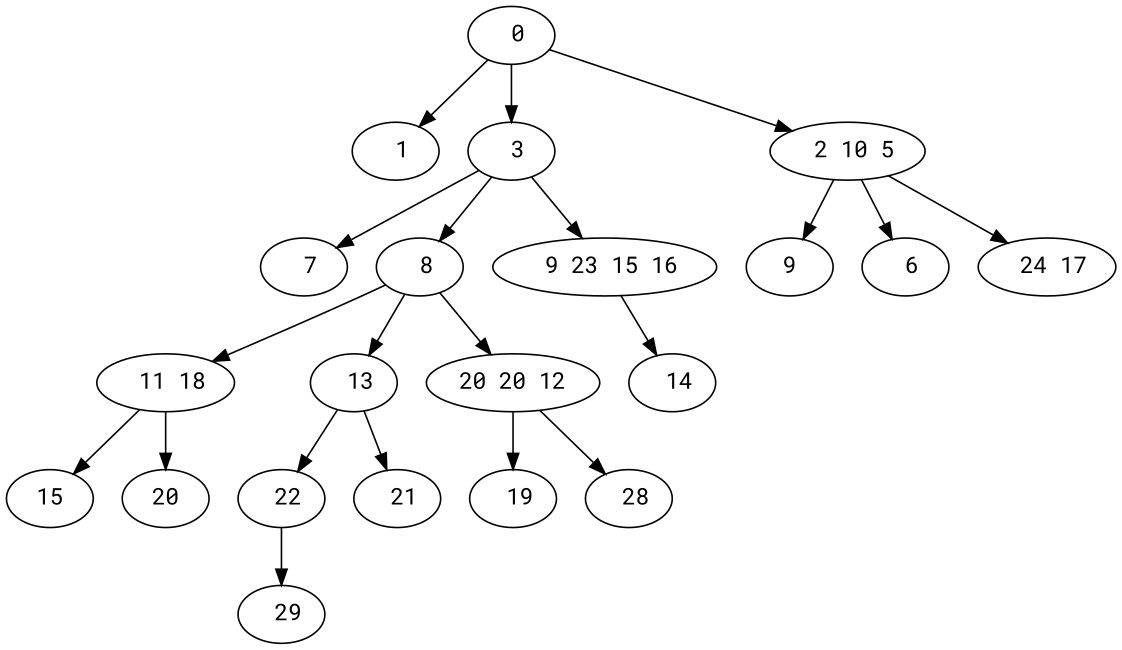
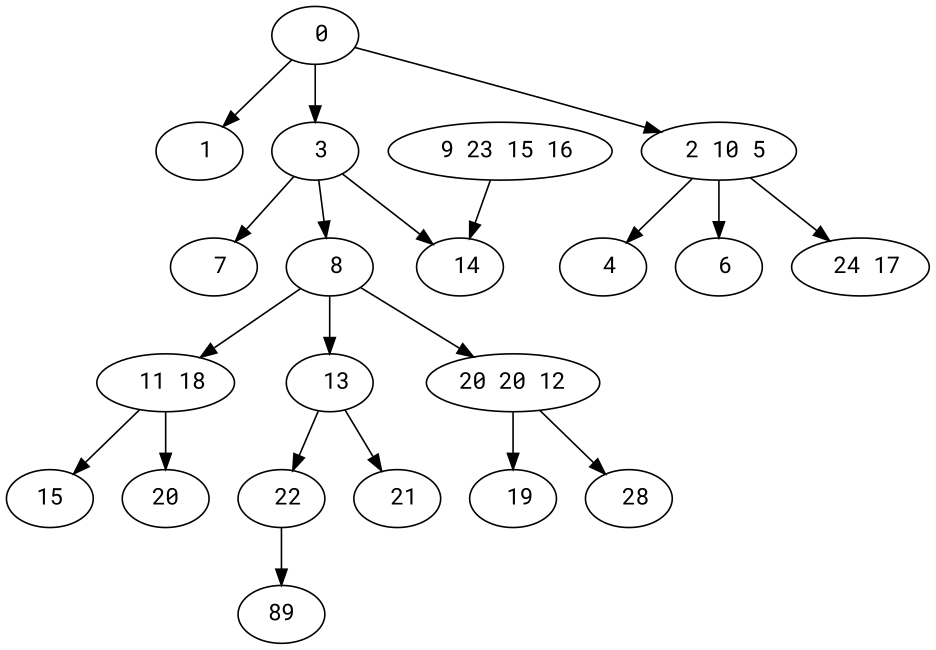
edge "3" -> "9 23 15 16": now "3" -> "14"
node "9": label "9" -> "4"
node "29": label "29" -> "89"
